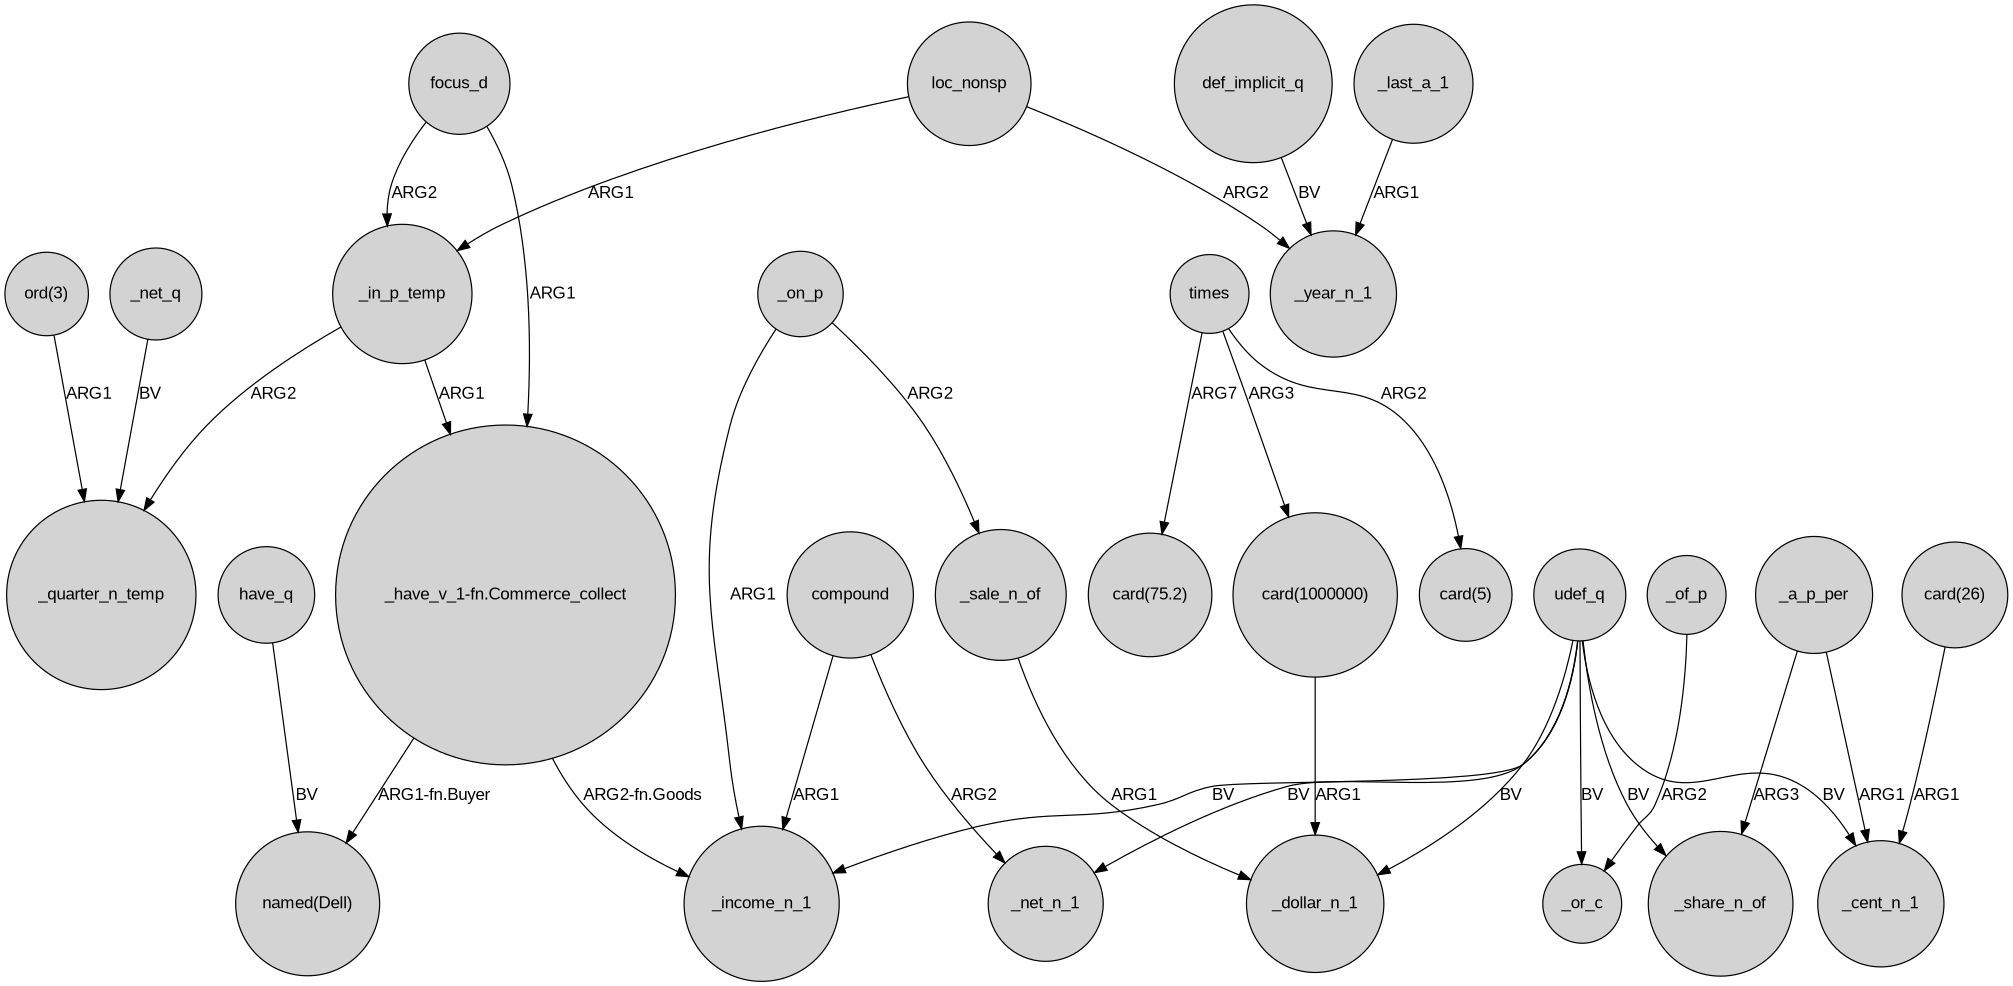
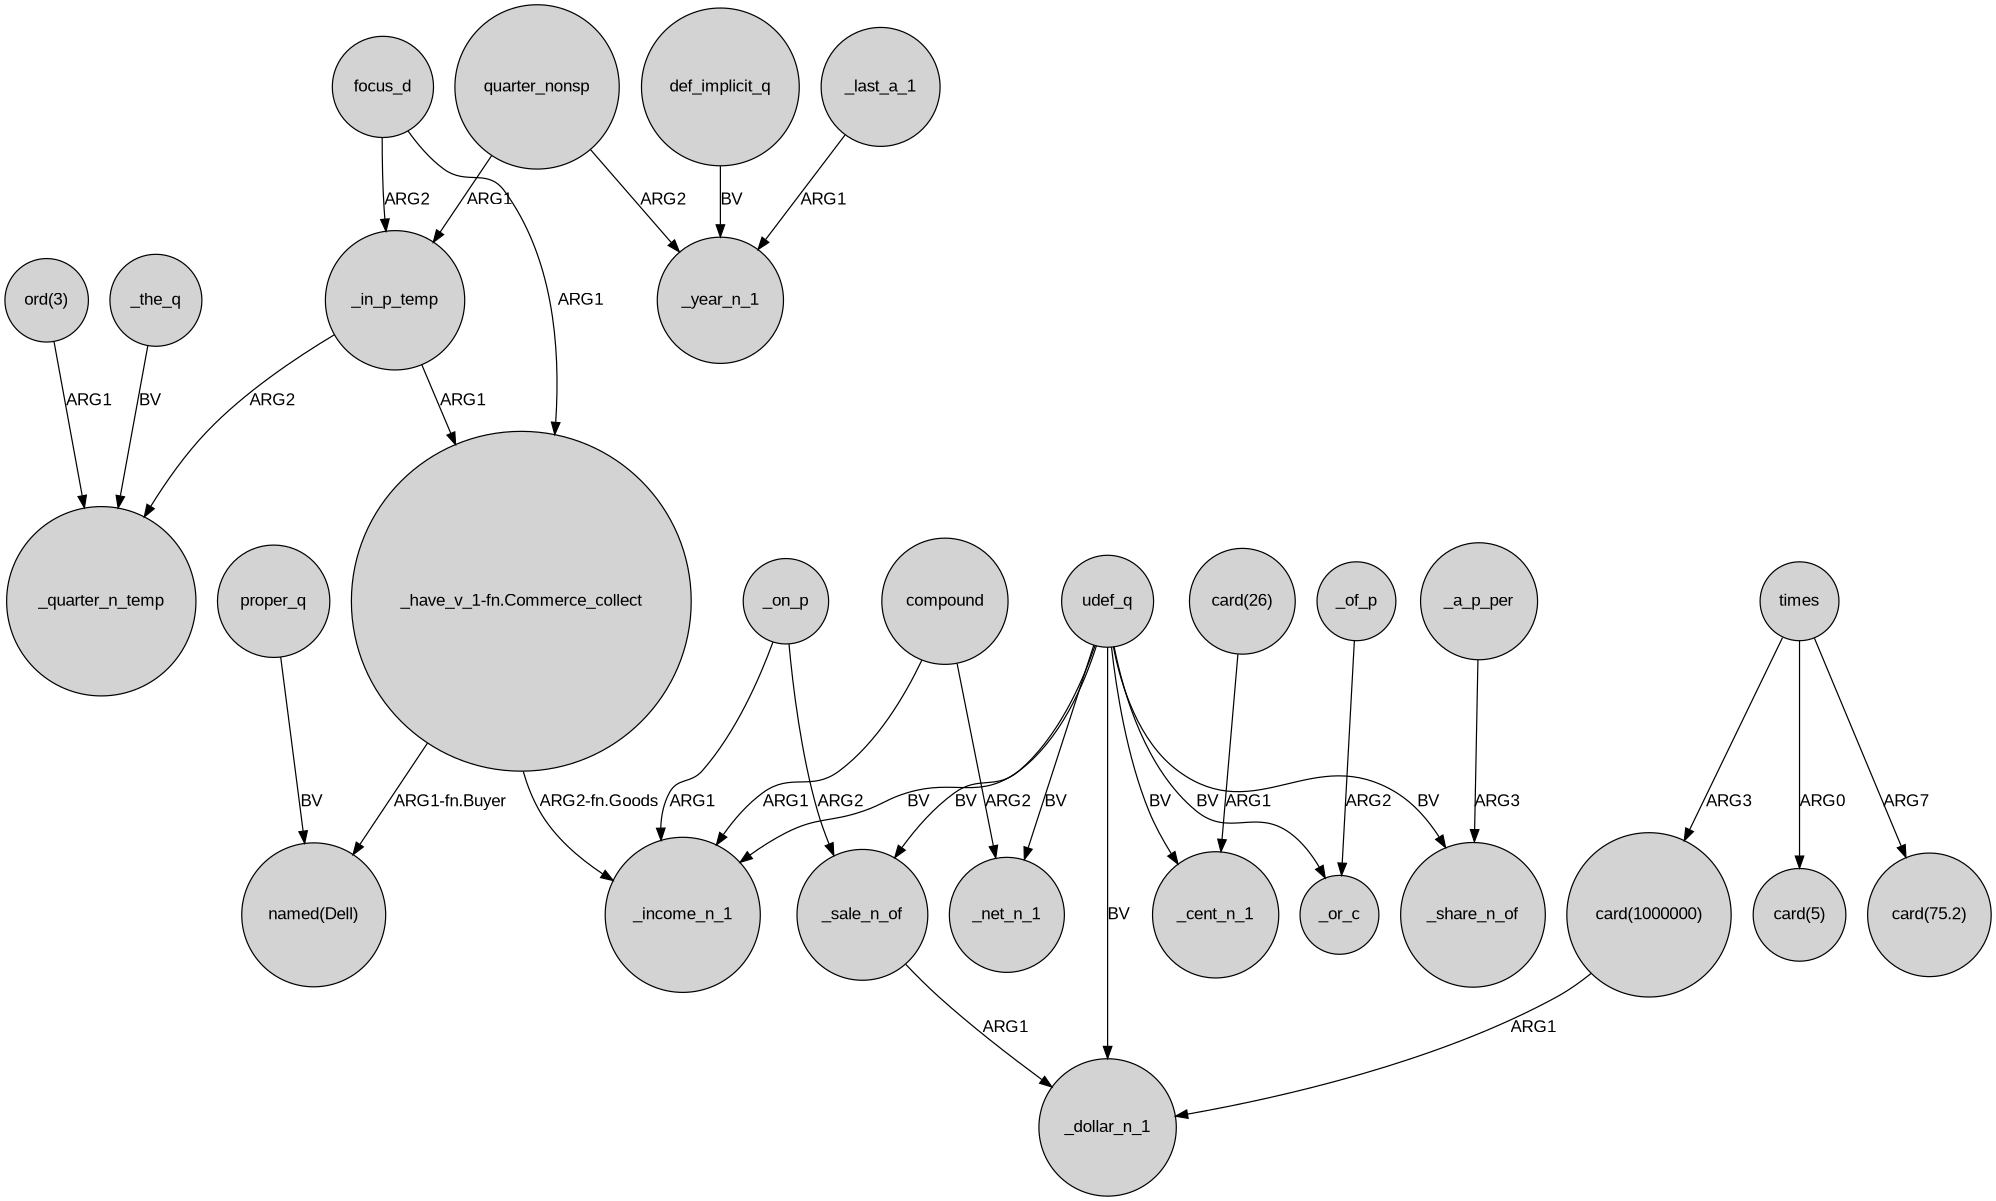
node "loc_nonsp": label "loc_nonsp" -> "quarter_nonsp"
node "_net_q": label "_net_q" -> "_the_q"
edge "times" -> "card(5)": label "ARG2" -> "ARG0"
node "have_q": label "have_q" -> "proper_q"
edge "_a_p_per" -> "_cent_n_1": removed, label "ARG1"
edge "udef_q" -> "_sale_n_of": added, label "BV"
